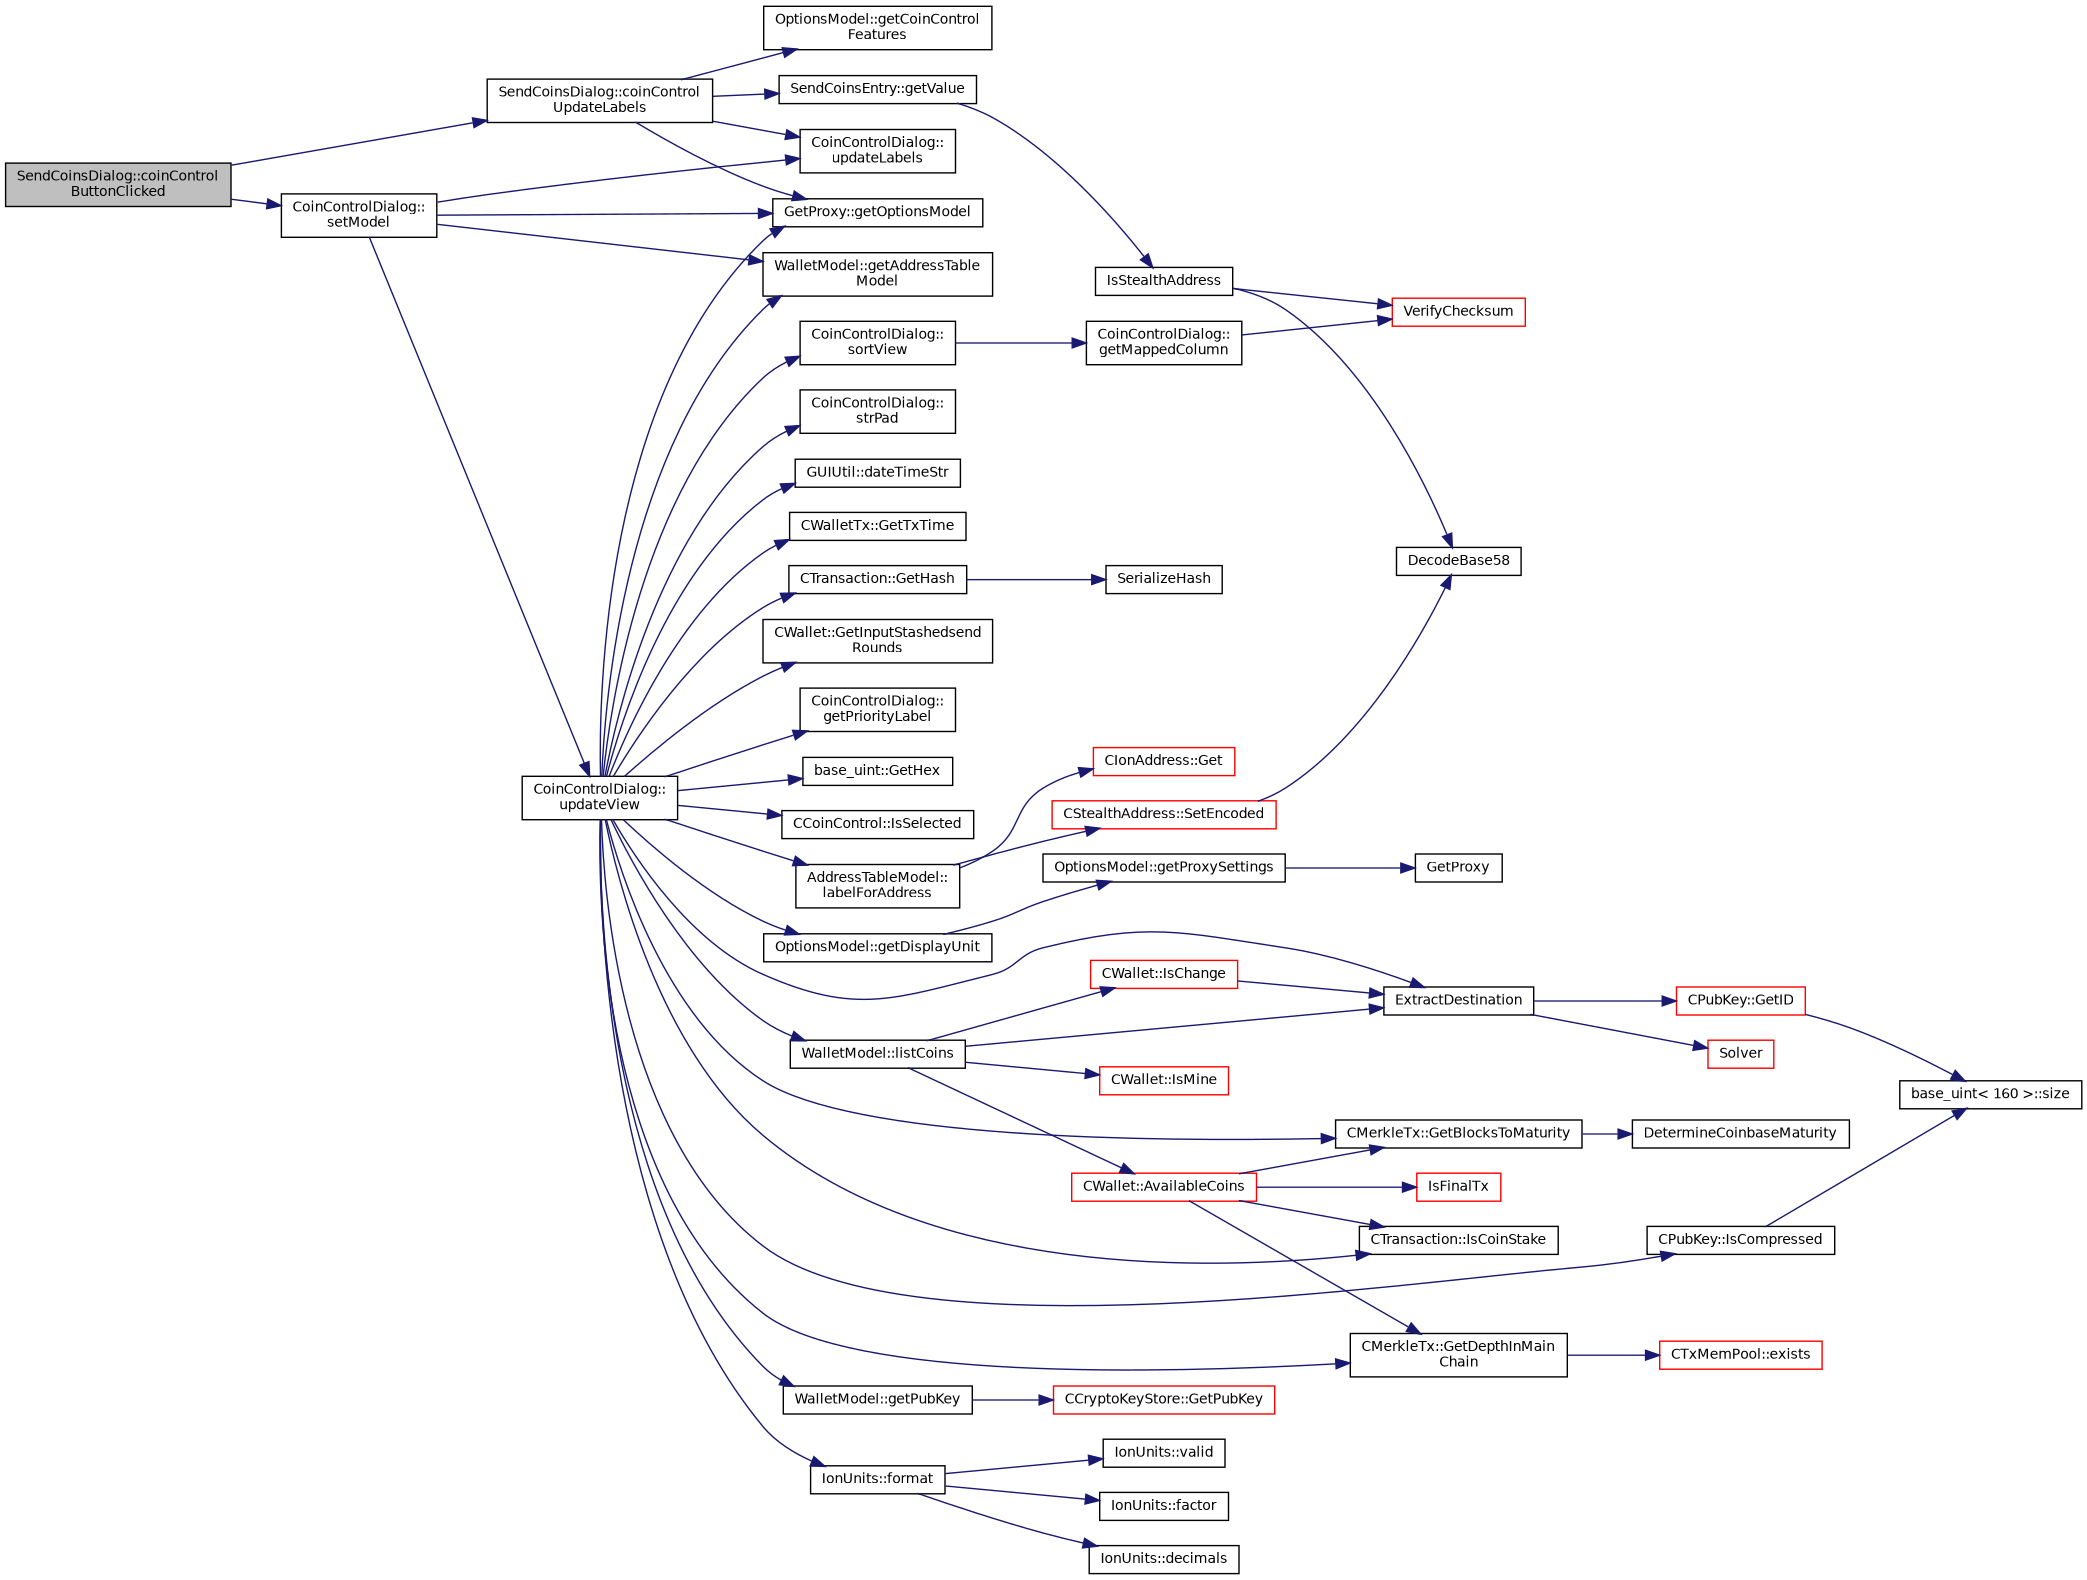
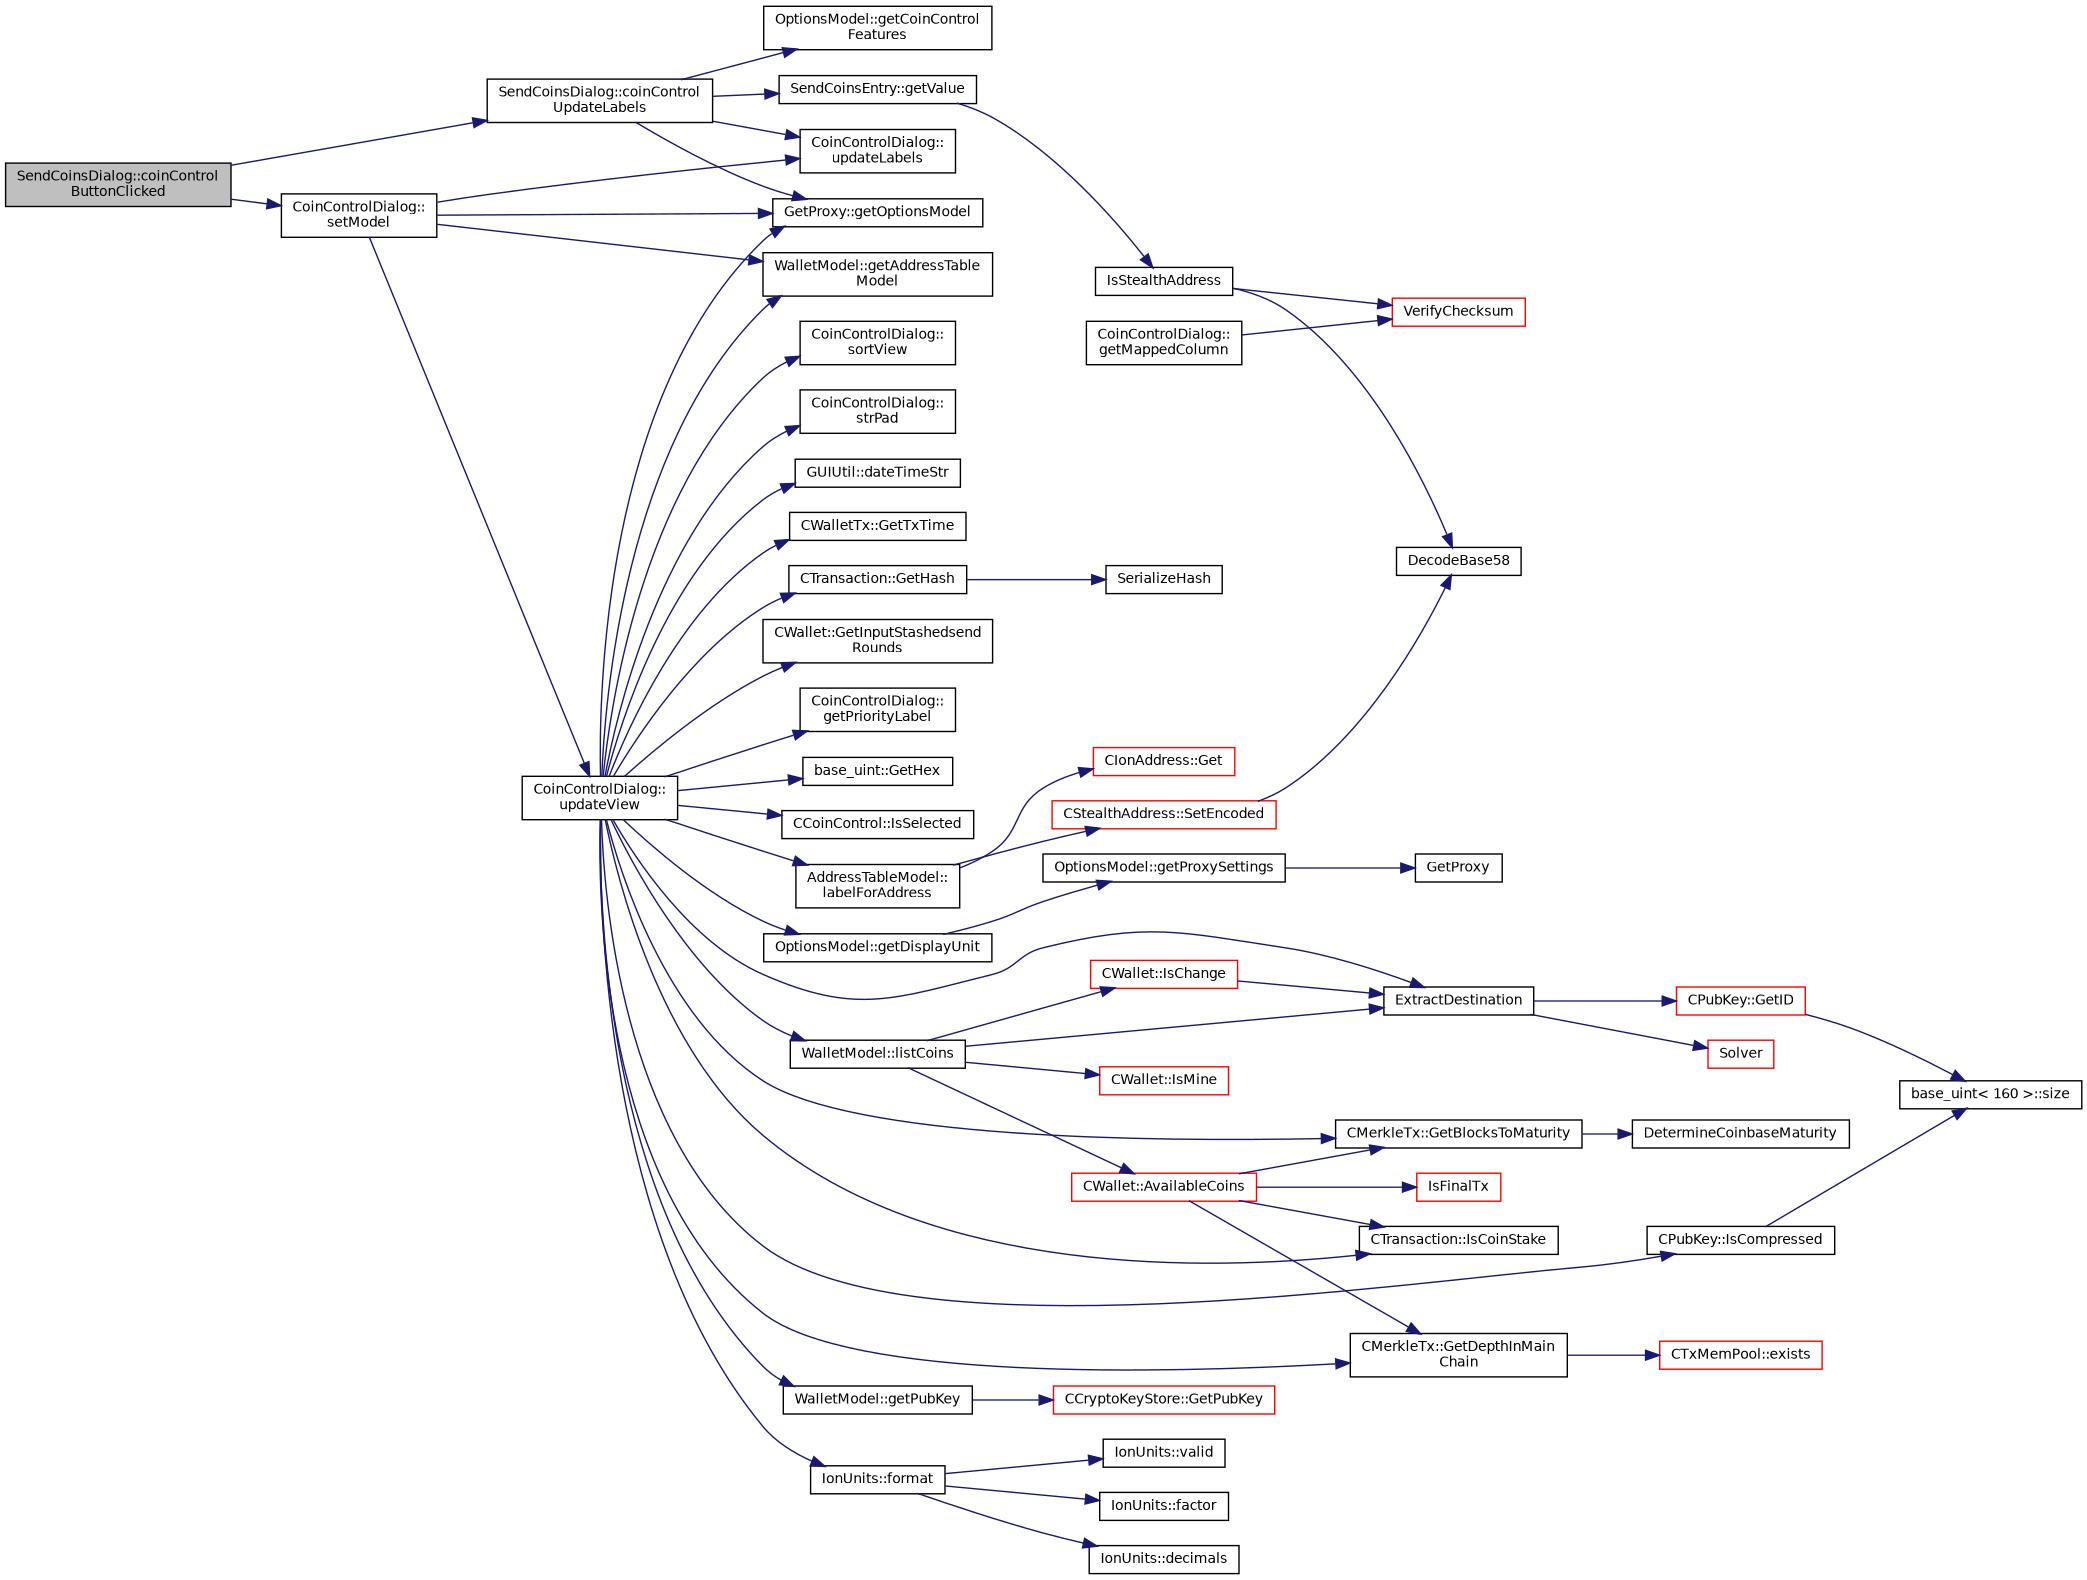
edge "CoinControlDialog:: sortView" -> "CoinControlDialog:: getMappedColumn": removed
